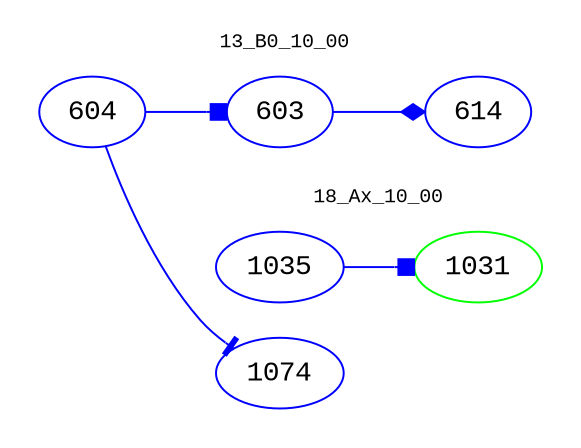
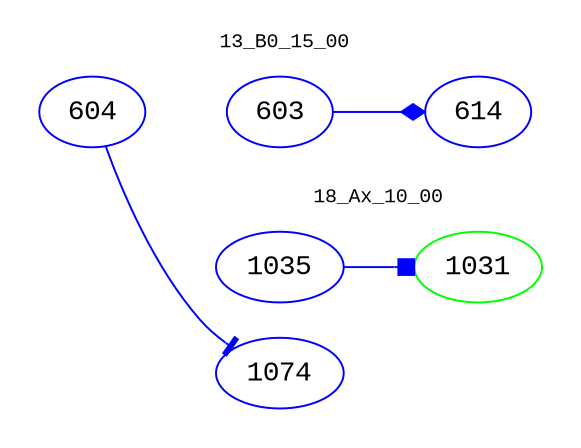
cluster "13_B0_10_00": label "13_B0_10_00" -> "13_B0_15_00"
edge "604" -> "603": removed
